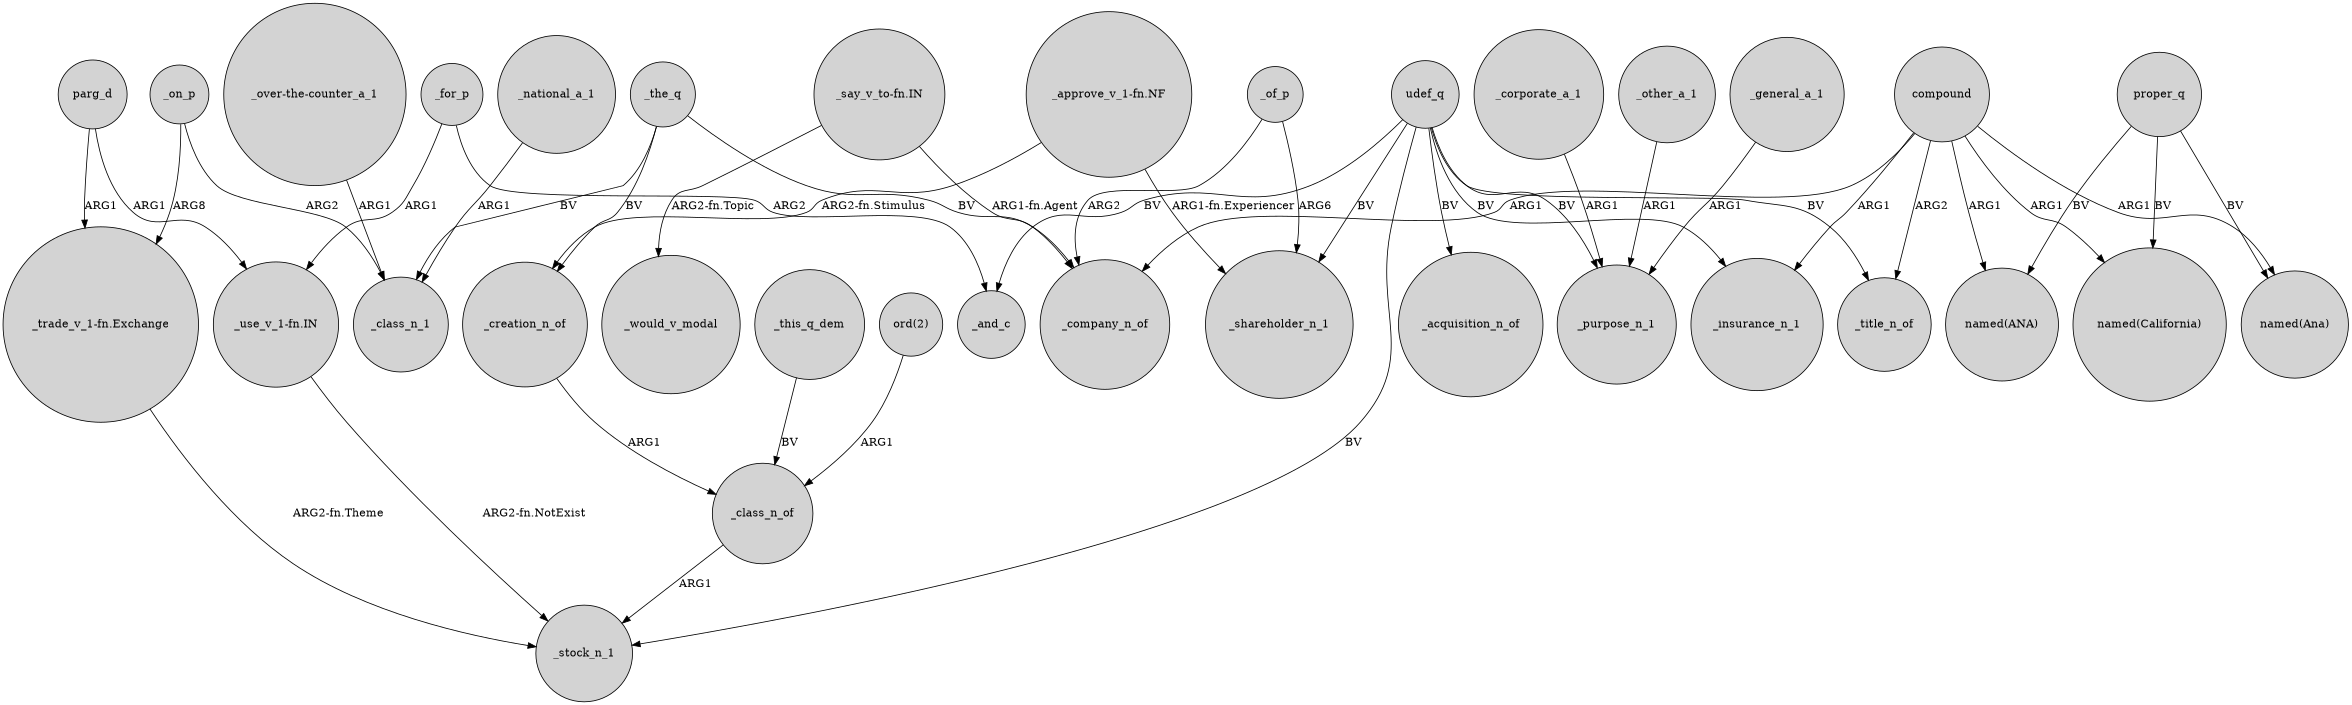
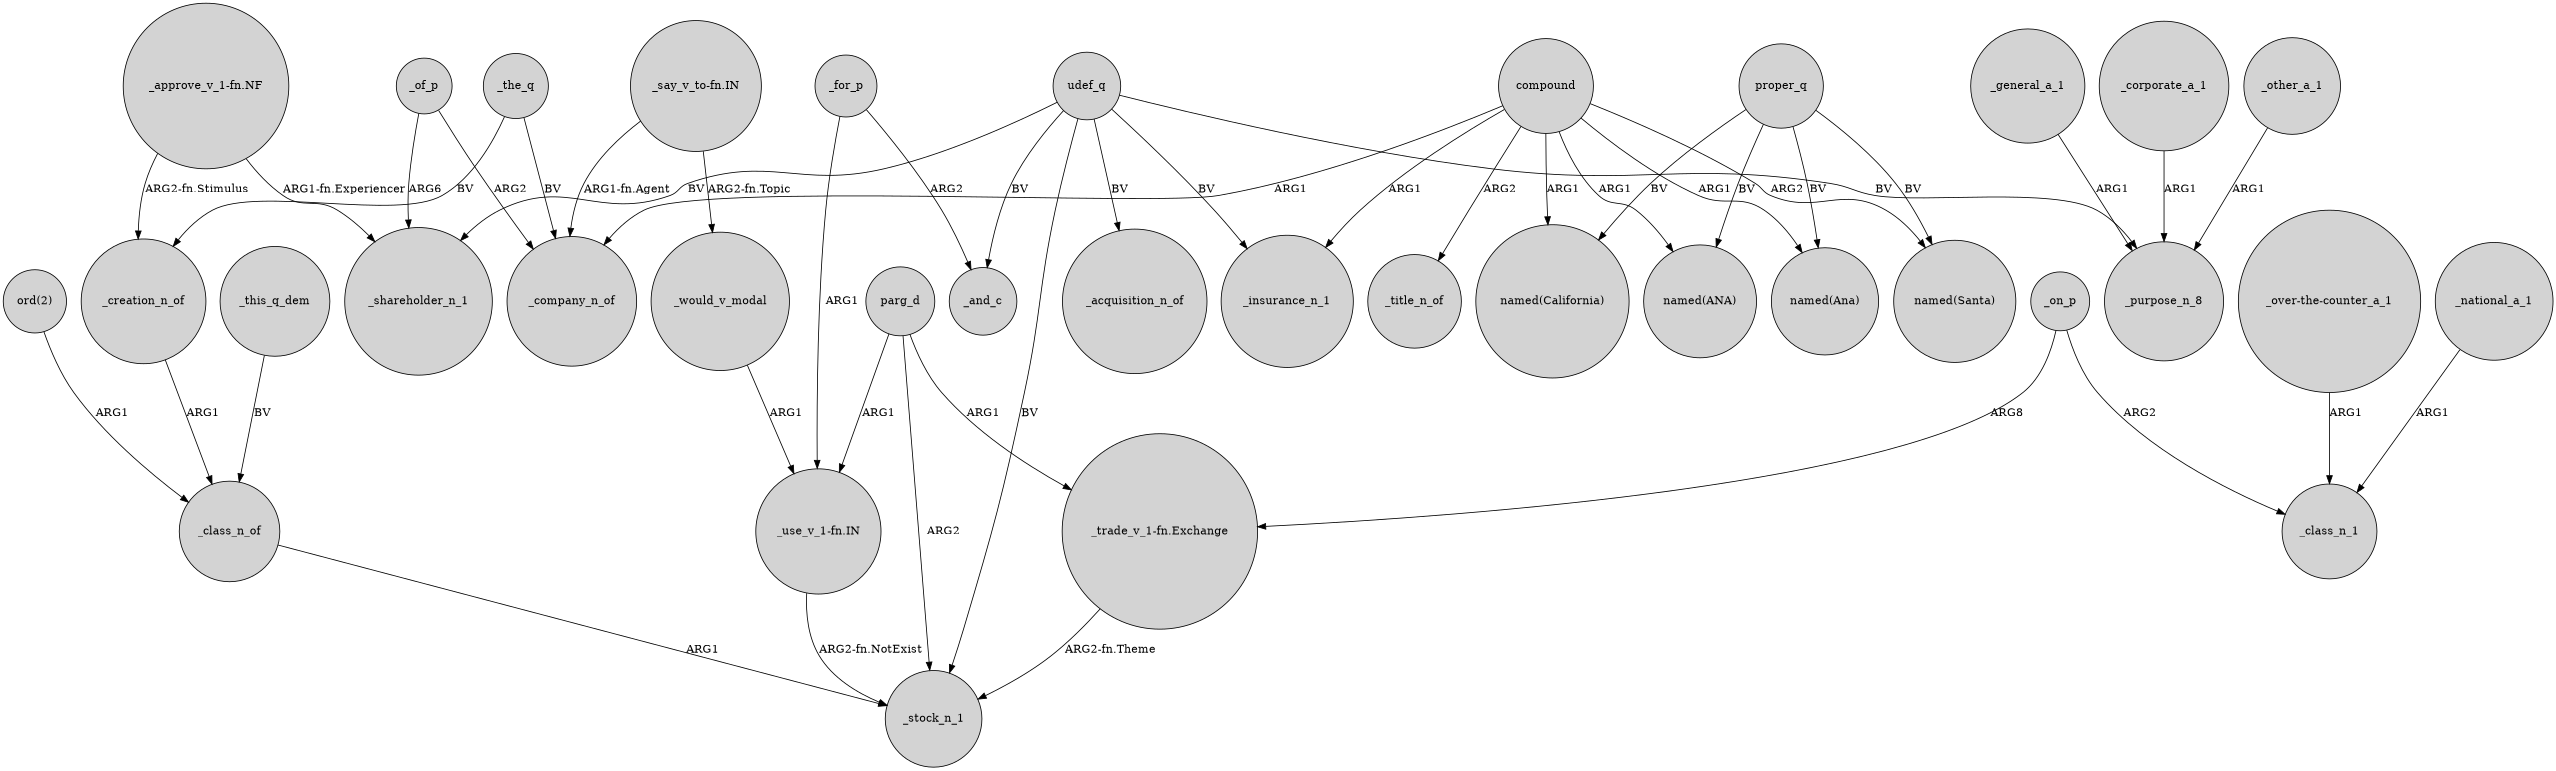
edge "udef_q" -> "_title_n_of": removed, label "BV"
edge "_the_q" -> "_class_n_1": removed, label "BV"
node "named(Santa)": added
node "_purpose_n_1": label "_purpose_n_1" -> "_purpose_n_8"
edge "_would_v_modal" -> "_use_v_1-fn.IN": added, label "ARG1"
edge "parg_d" -> "_stock_n_1": added, label "ARG2"
